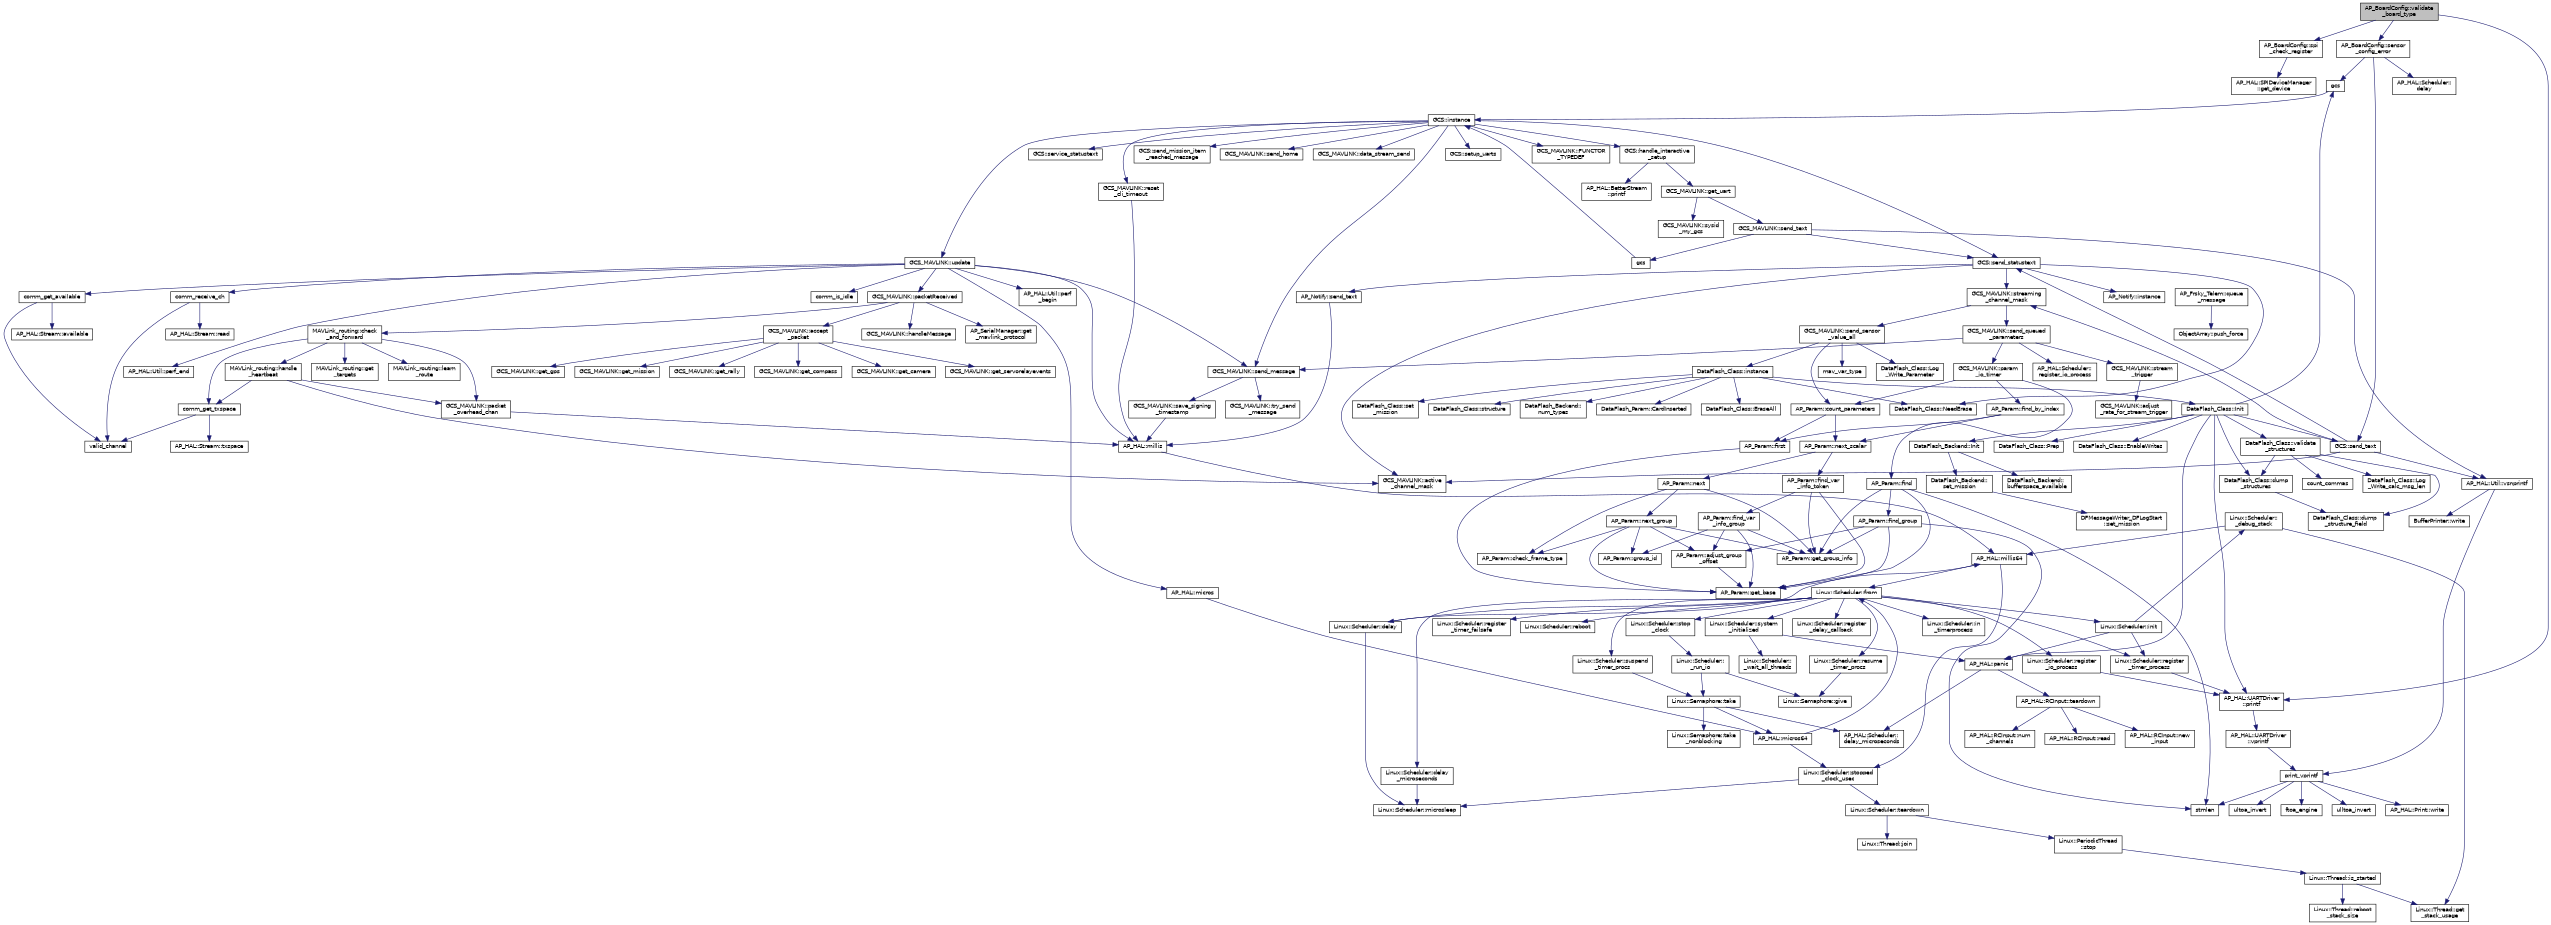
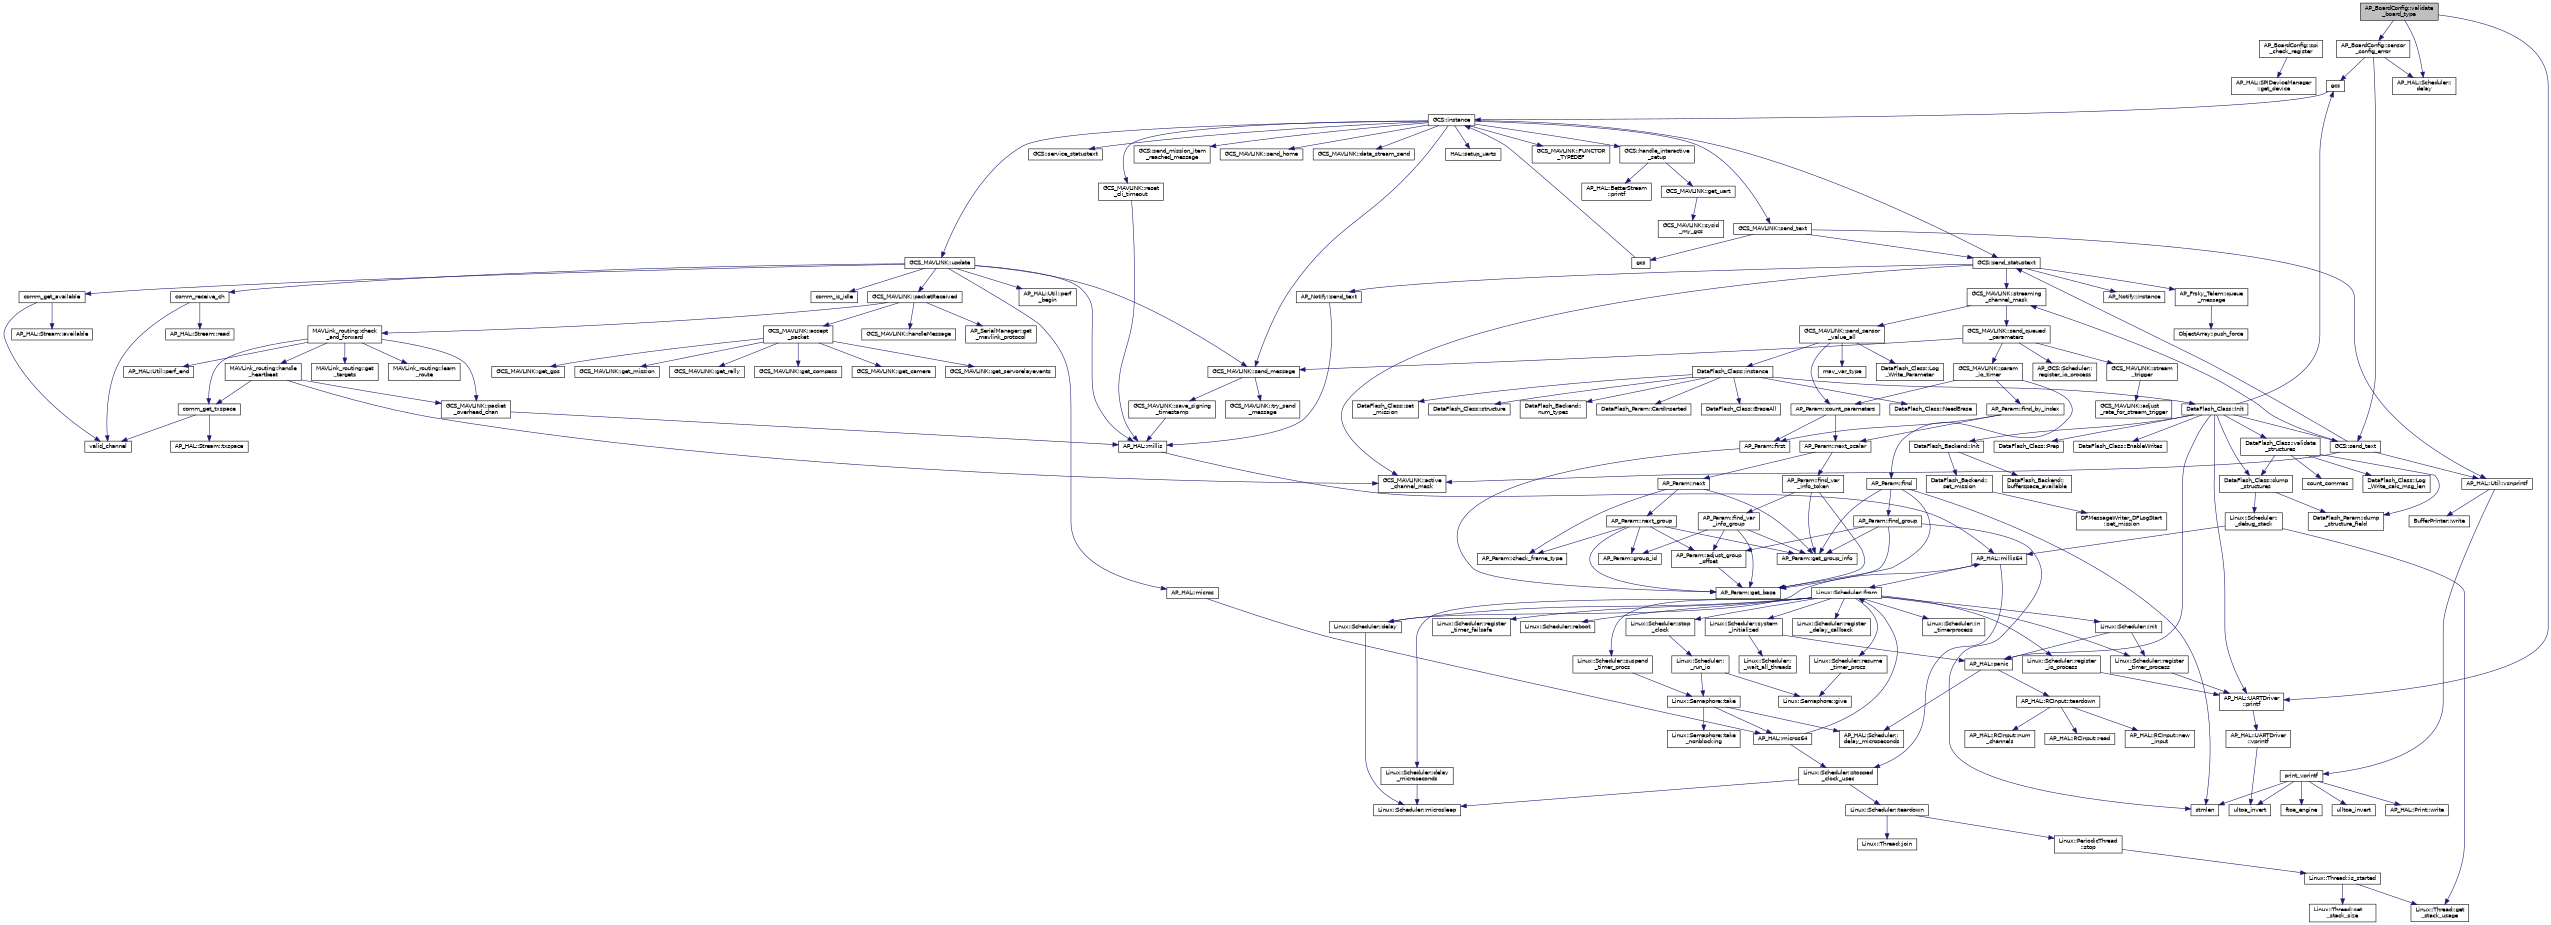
edge "AP_BoardConfig::validate _board_type" -> "AP_BoardConfig::spi _check_register": now "AP_BoardConfig::validate _board_type" -> "AP_HAL::Scheduler:: delay"
node "GCS::setup_uarts": label "GCS::setup_uarts" -> "HAL::setup_uarts"
edge "GCS_MAVLINK::get_uart" -> "GCS_MAVLINK::send_text": now "GCS::instance" -> "GCS_MAVLINK::send_text"
edge "GCS_MAVLINK::update" -> "AP_HAL::Util::perf_end": now "MAVLink_routing::check _and_forward" -> "AP_HAL::Util::perf_end"
edge "GCS::send_statustext" -> "DataFlash_Class::NeedErase": now "GCS::send_statustext" -> "AP_Frsky_Telem::queue _message"
node "AP_HAL::Scheduler:: register_io_process": label "AP_HAL::Scheduler:: register_io_process" -> "AP_GCS::Scheduler:: register_io_process"
node "DataFlash_Class::dump _structure_field": label "DataFlash_Class::dump _structure_field" -> "DataFlash_Param::dump _structure_field"
edge "Linux::Scheduler::init" -> "Linux::Scheduler:: _debug_stack": now "DataFlash_Class::dump _structures" -> "Linux::Scheduler:: _debug_stack"
edge "AP_HAL::UARTDriver ::vprintf" -> "print_vprintf": now "AP_HAL::UARTDriver ::vprintf" -> "ultoa_invert"
node "Linux::Thread::reboot _stack_size": label "Linux::Thread::reboot _stack_size" -> "Linux::Thread::set _stack_size"
